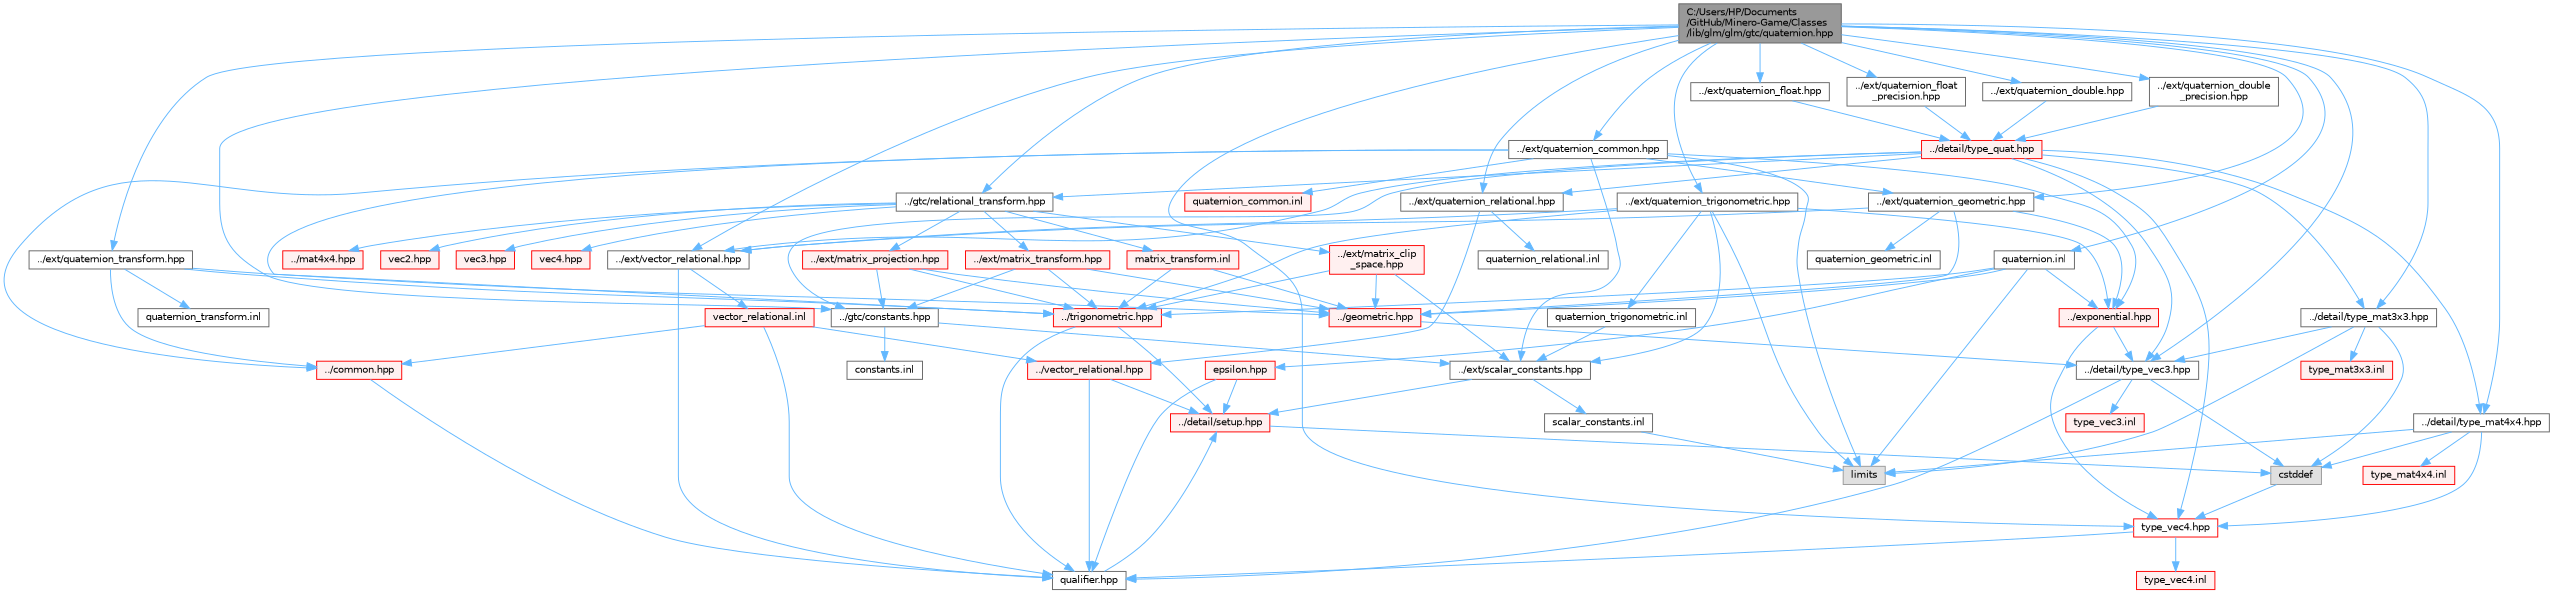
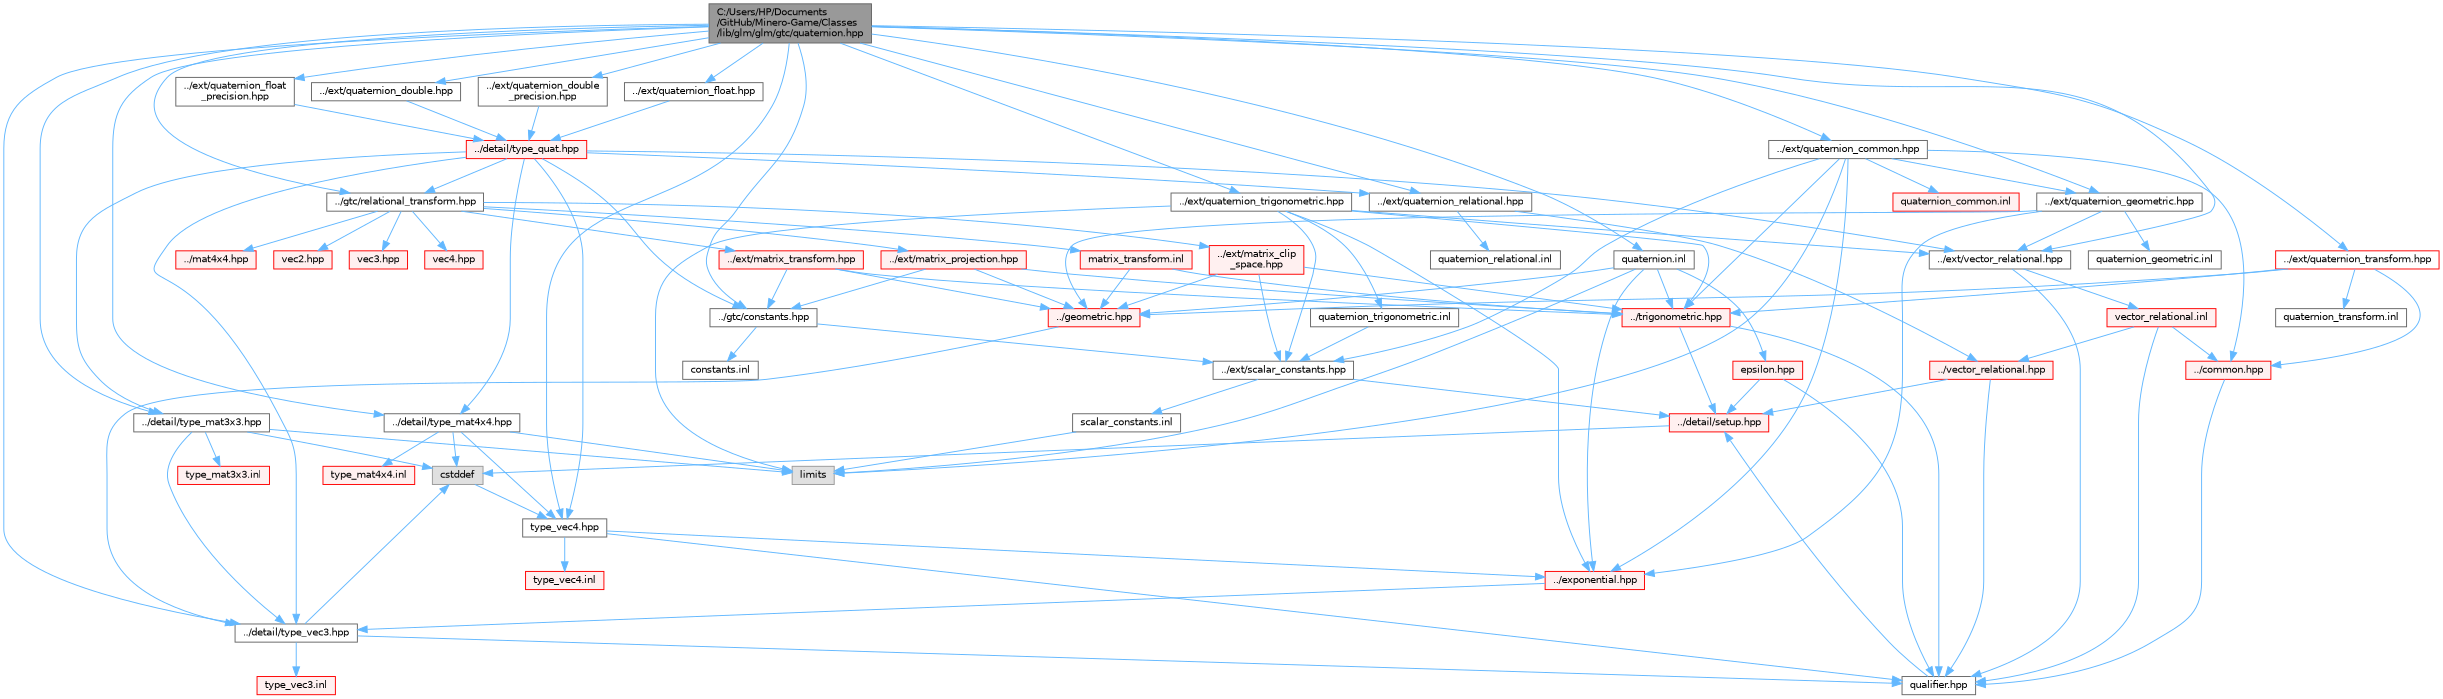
node "../ext/quaternion_transform.hpp": color grey40 -> red
edge "../exponential.hpp" -> "type_vec4.hpp": reversed
node "type_vec4.hpp": color red -> grey40
